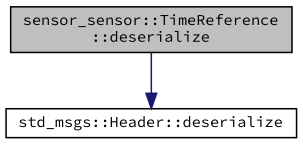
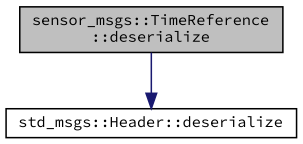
node "sensor_sensor::TimeReference ::deserialize": label "sensor_sensor::TimeReference ::deserialize" -> "sensor_msgs::TimeReference ::deserialize"
